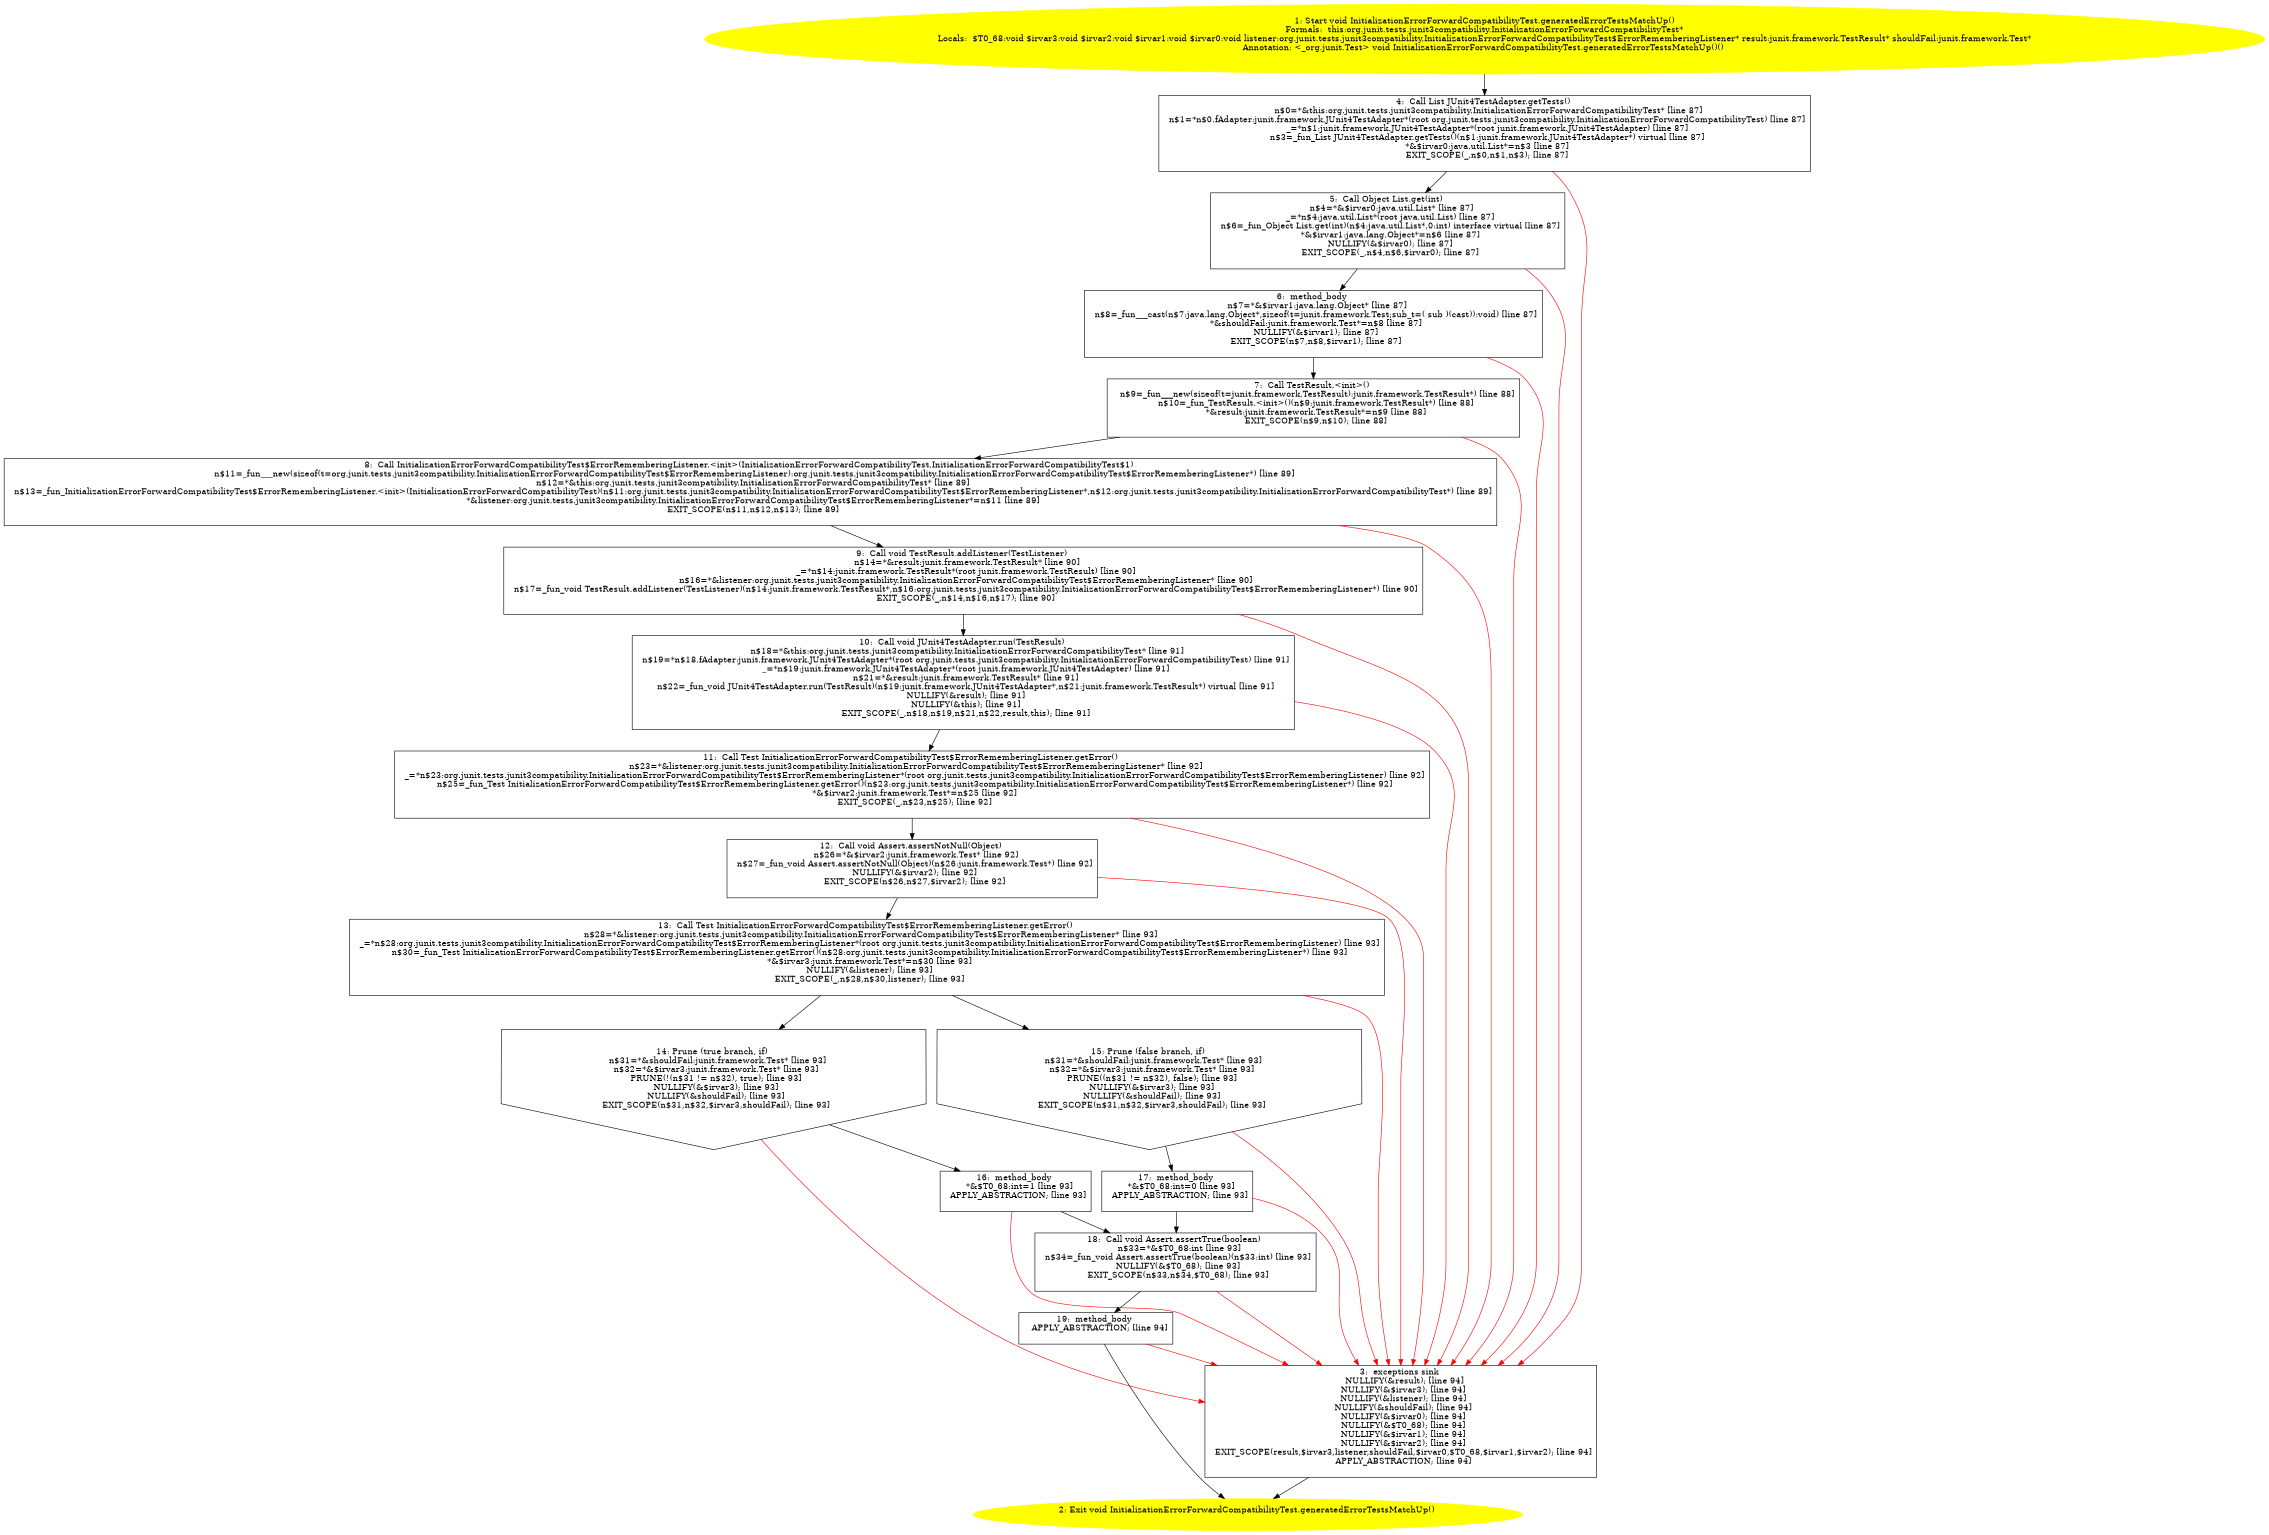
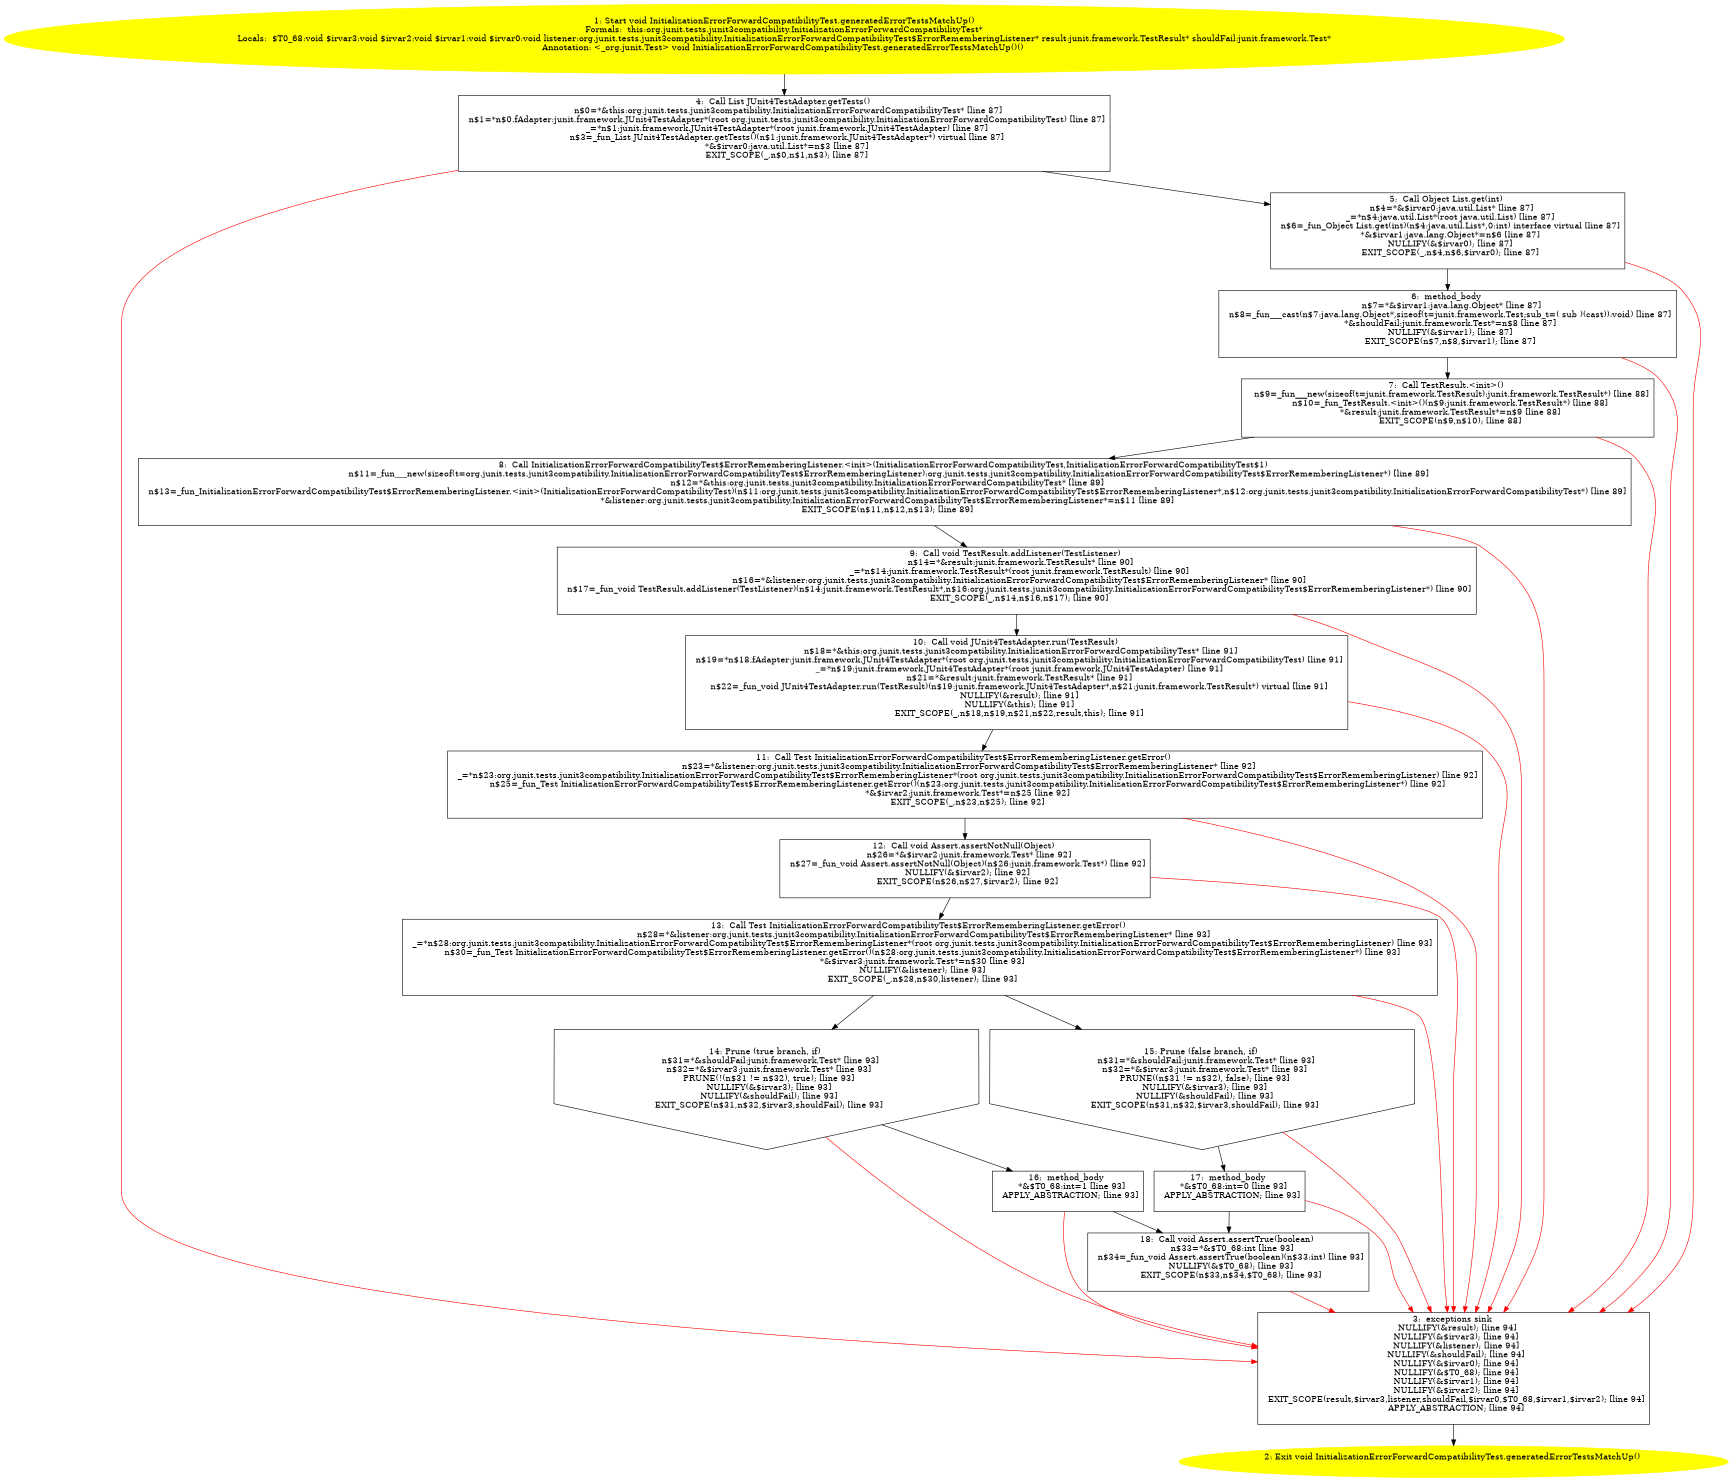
node "19:  method_body APPLY_ABSTRACTION; [line 94]": removed
